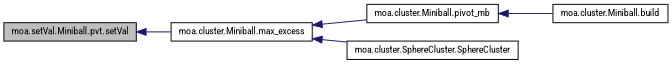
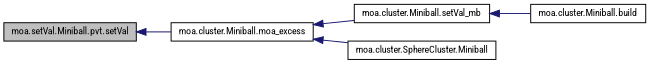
node "moa.cluster.Miniball.pivot_mb": label "moa.cluster.Miniball.pivot_mb" -> "moa.cluster.Miniball.setVal_mb"
node "moa.cluster.Miniball.max_excess": label "moa.cluster.Miniball.max_excess" -> "moa.cluster.Miniball.moa_excess"
node "moa.cluster.SphereCluster.SphereCluster": label "moa.cluster.SphereCluster.SphereCluster" -> "moa.cluster.SphereCluster.Miniball"
